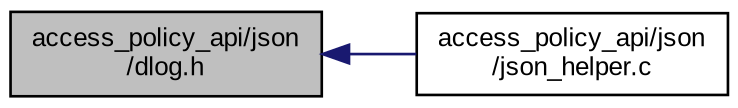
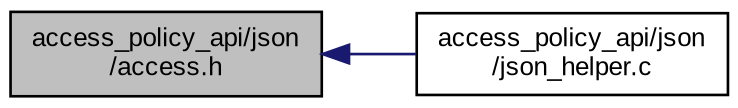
node "access_policy_api/json /dlog.h": label "access_policy_api/json /dlog.h" -> "access_policy_api/json /access.h"
